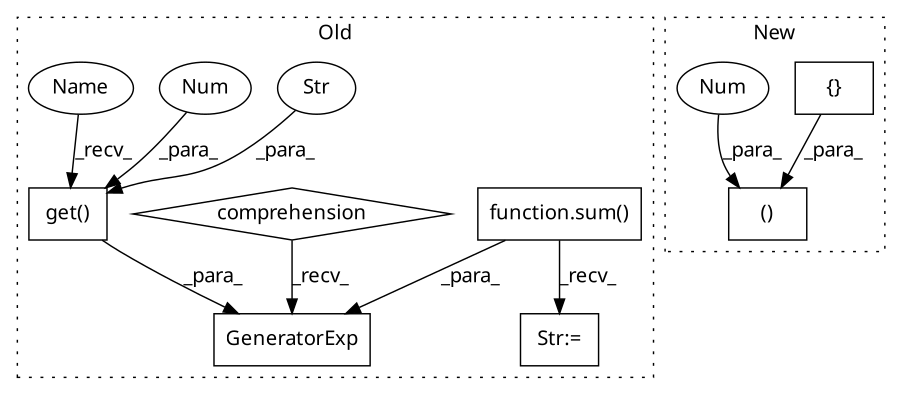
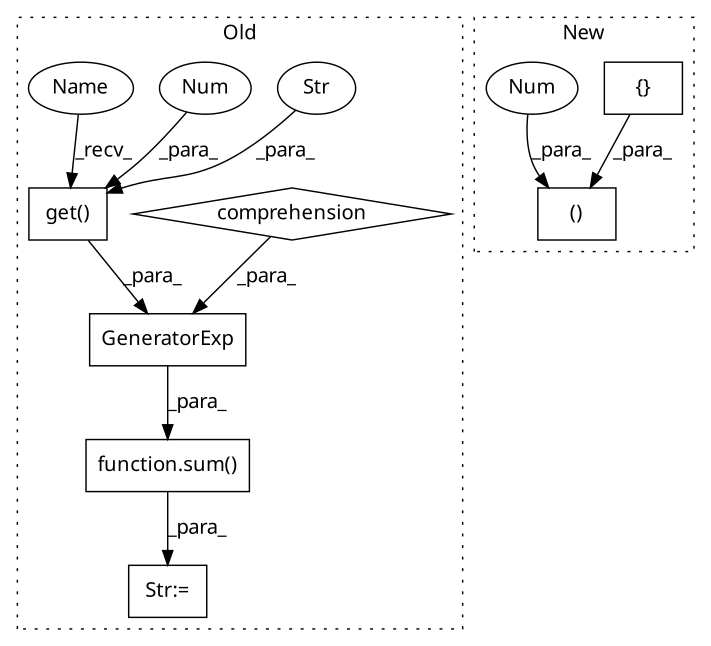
edge "function.sum()" -> "GeneratorExp": reversed
edge "comprehension" -> "GeneratorExp": label "_recv_" -> "_para_"
edge "function.sum()" -> "Str:=": label "_recv_" -> "_para_"
